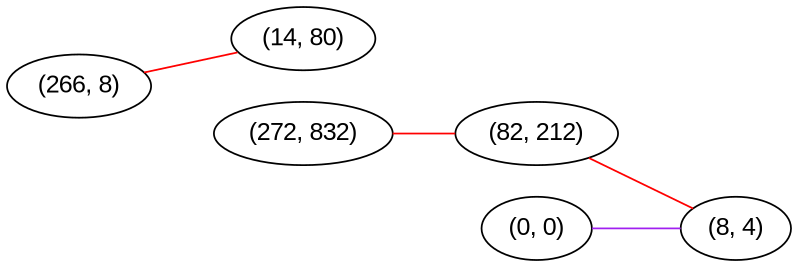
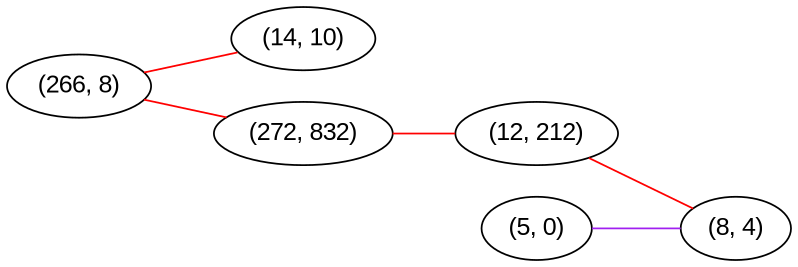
node "(14, 80)": label "(14, 80)" -> "(14, 10)"
edge "(266, 8)" -- "(272, 832)": added
node "(82, 212)": label "(82, 212)" -> "(12, 212)"
node "(0, 0)": label "(0, 0)" -> "(5, 0)"
